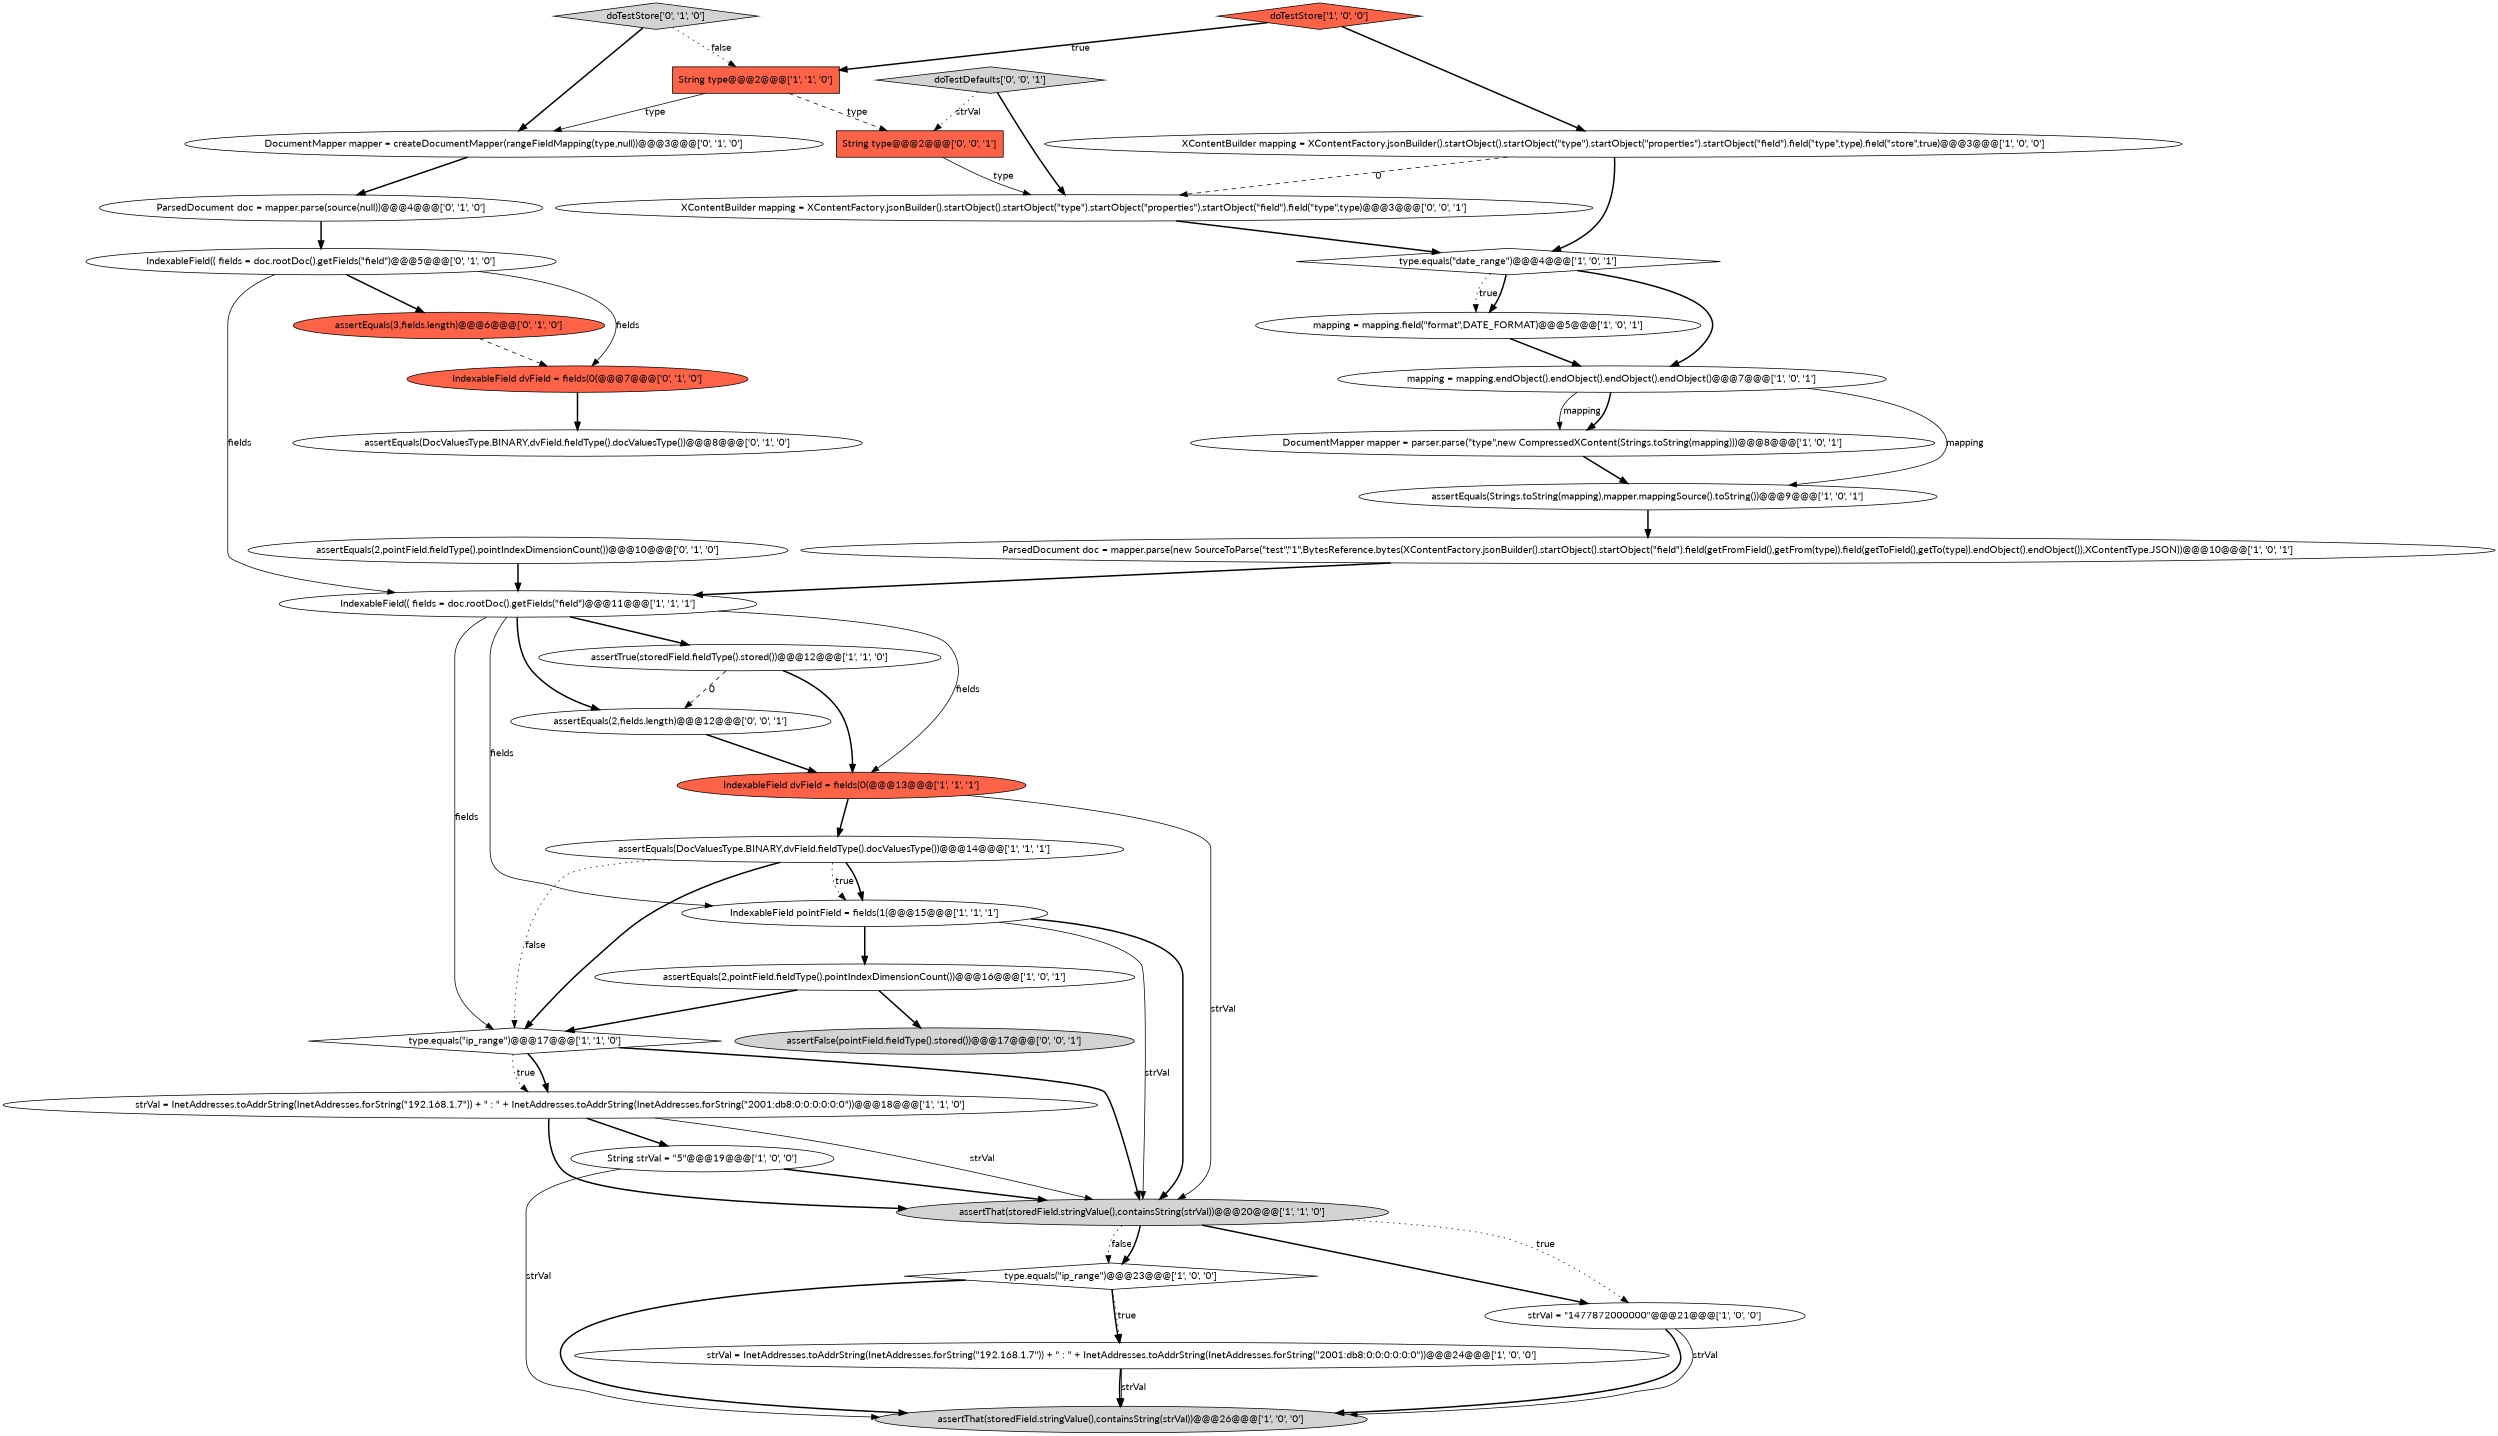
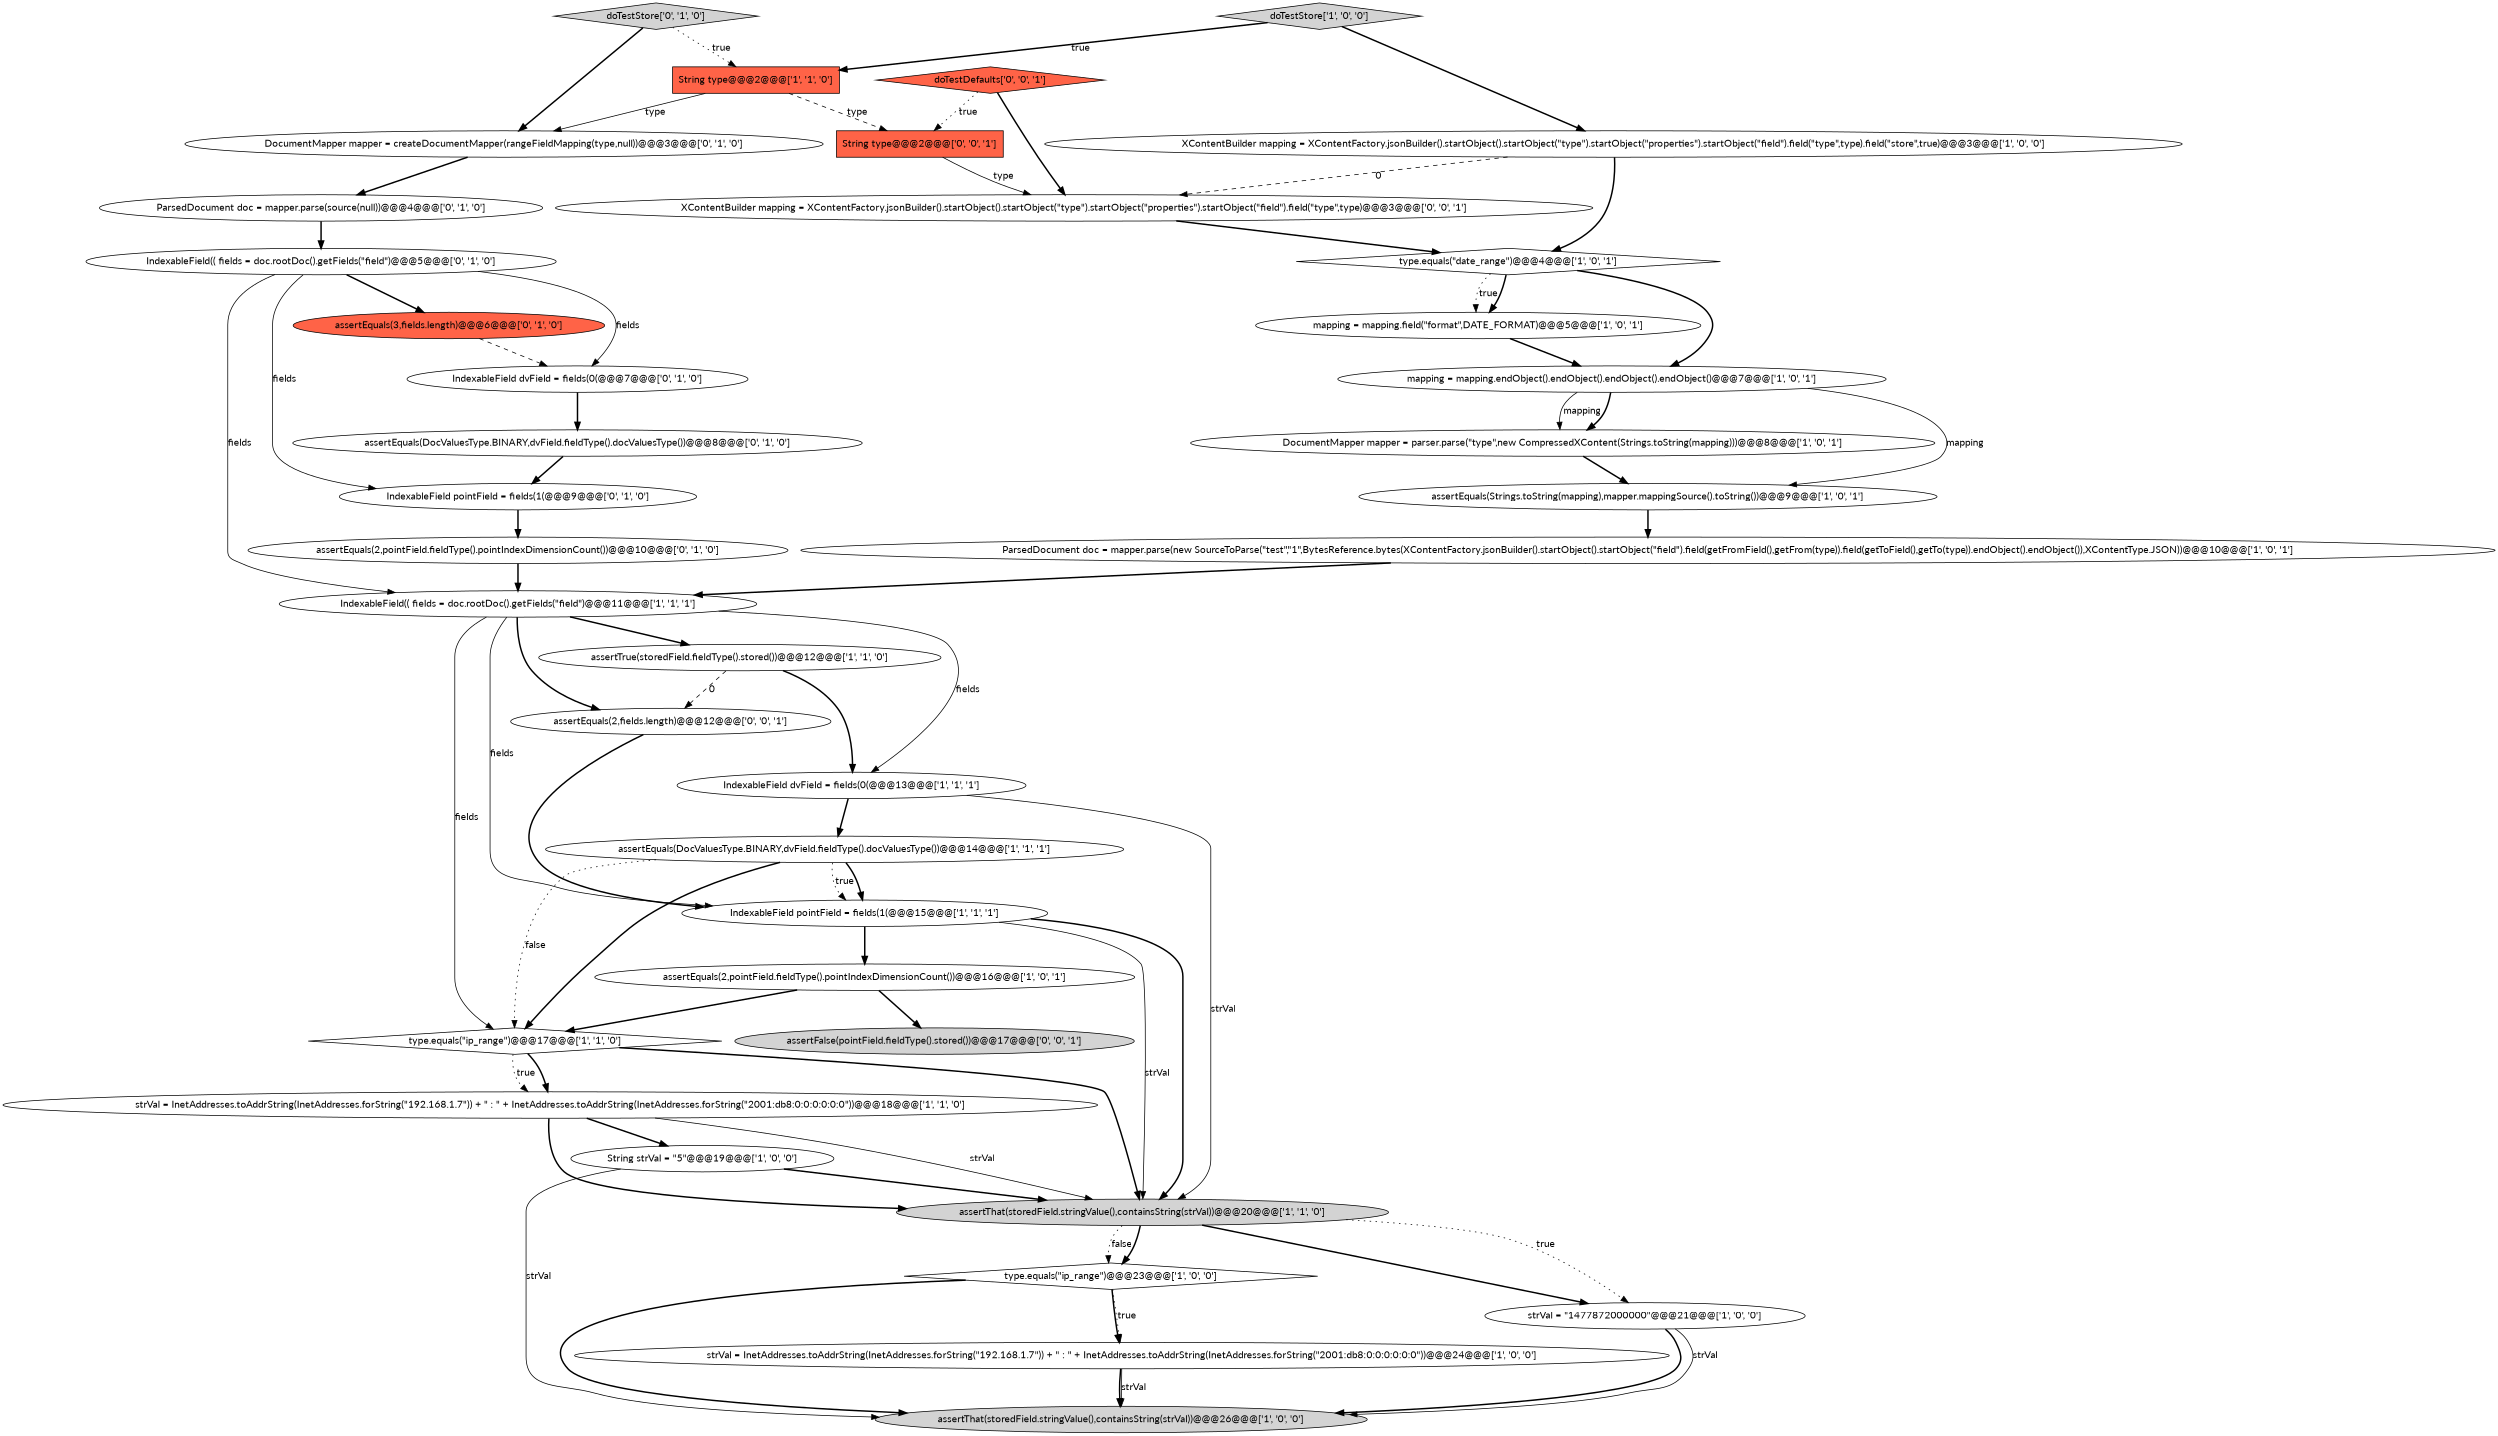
node "doTestStore['1', '0', '0']": fillcolor tomato -> lightgray
edge "doTestStore['0', '1', '0']" -> "String type@@@2@@@['1', '1', '0']": label "false" -> "true"
node "doTestDefaults['0', '0', '1']": fillcolor lightgray -> tomato
edge "doTestDefaults['0', '0', '1']" -> "String type@@@2@@@['0', '0', '1']": label "strVal" -> "true"
node "IndexableField dvField = fields(0(@@@7@@@['0', '1', '0']": fillcolor tomato -> white
node "IndexableField pointField = fields(1(@@@9@@@['0', '1', '0']": added
edge "assertEquals(2,fields.length)@@@12@@@['0', '0', '1']" -> "IndexableField dvField = fields(0(@@@13@@@['1', '1', '1']": now "assertEquals(2,fields.length)@@@12@@@['0', '0', '1']" -> "IndexableField pointField = fields(1(@@@15@@@['1', '1', '1']"
node "IndexableField dvField = fields(0(@@@13@@@['1', '1', '1']": fillcolor tomato -> white
